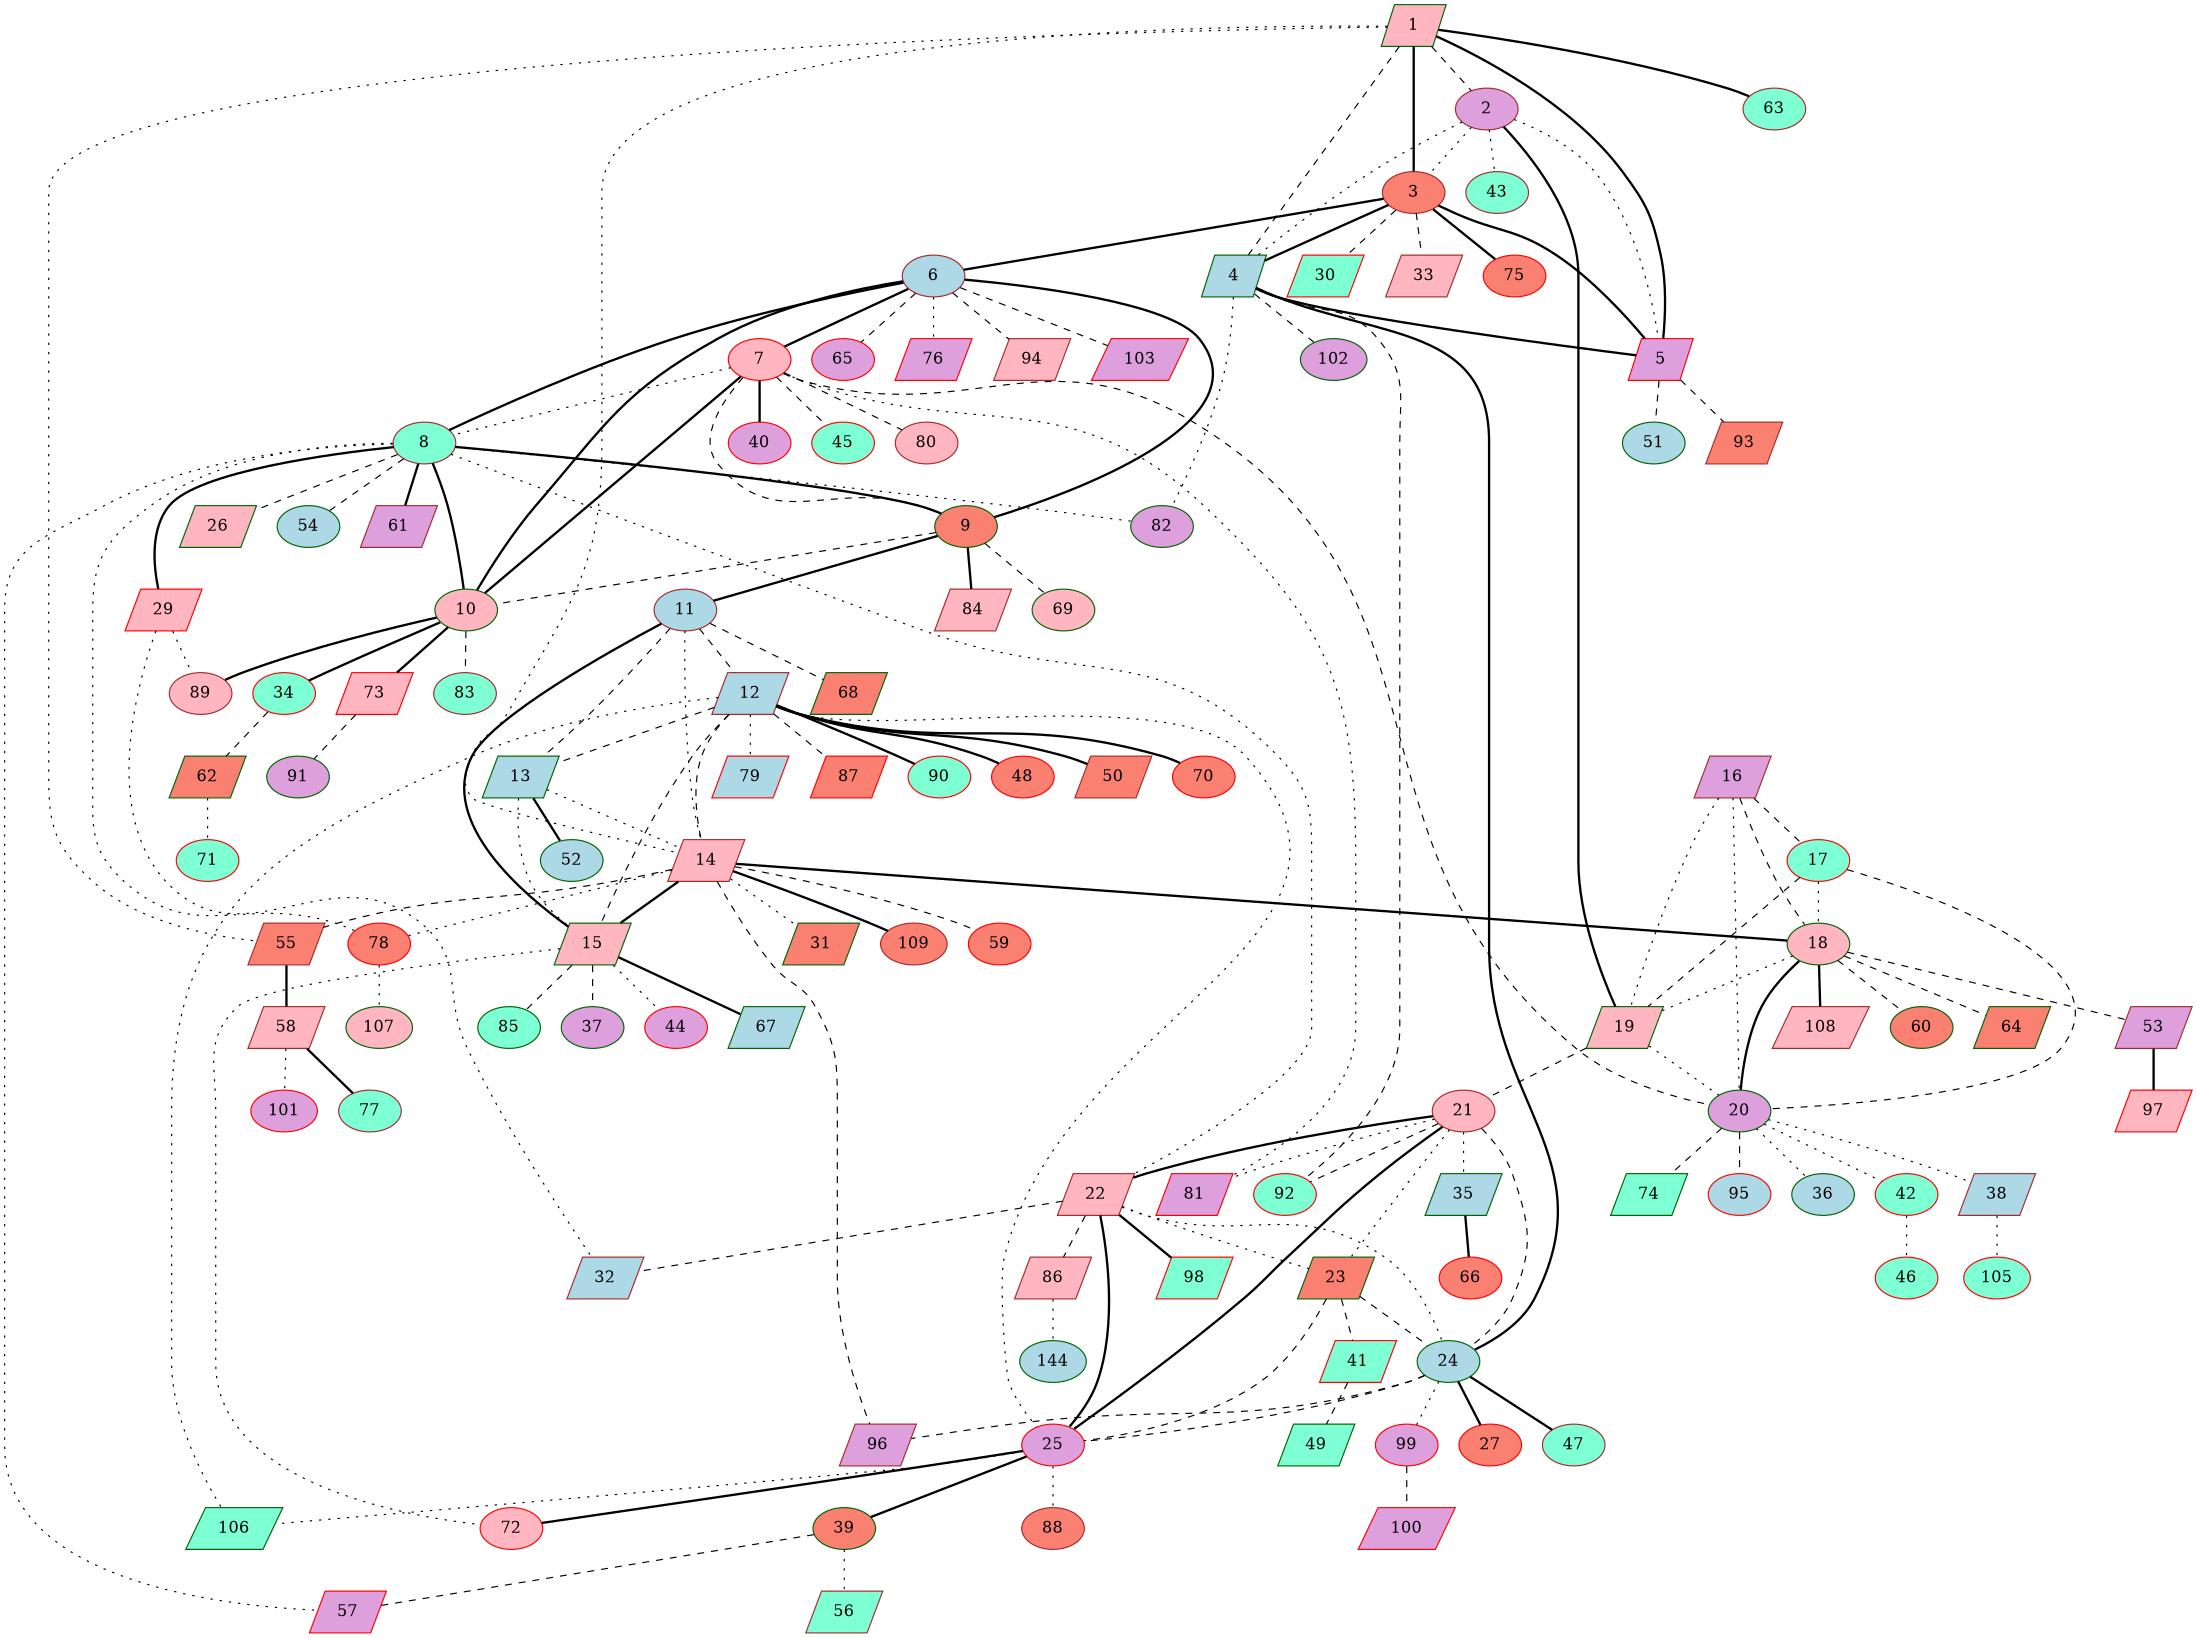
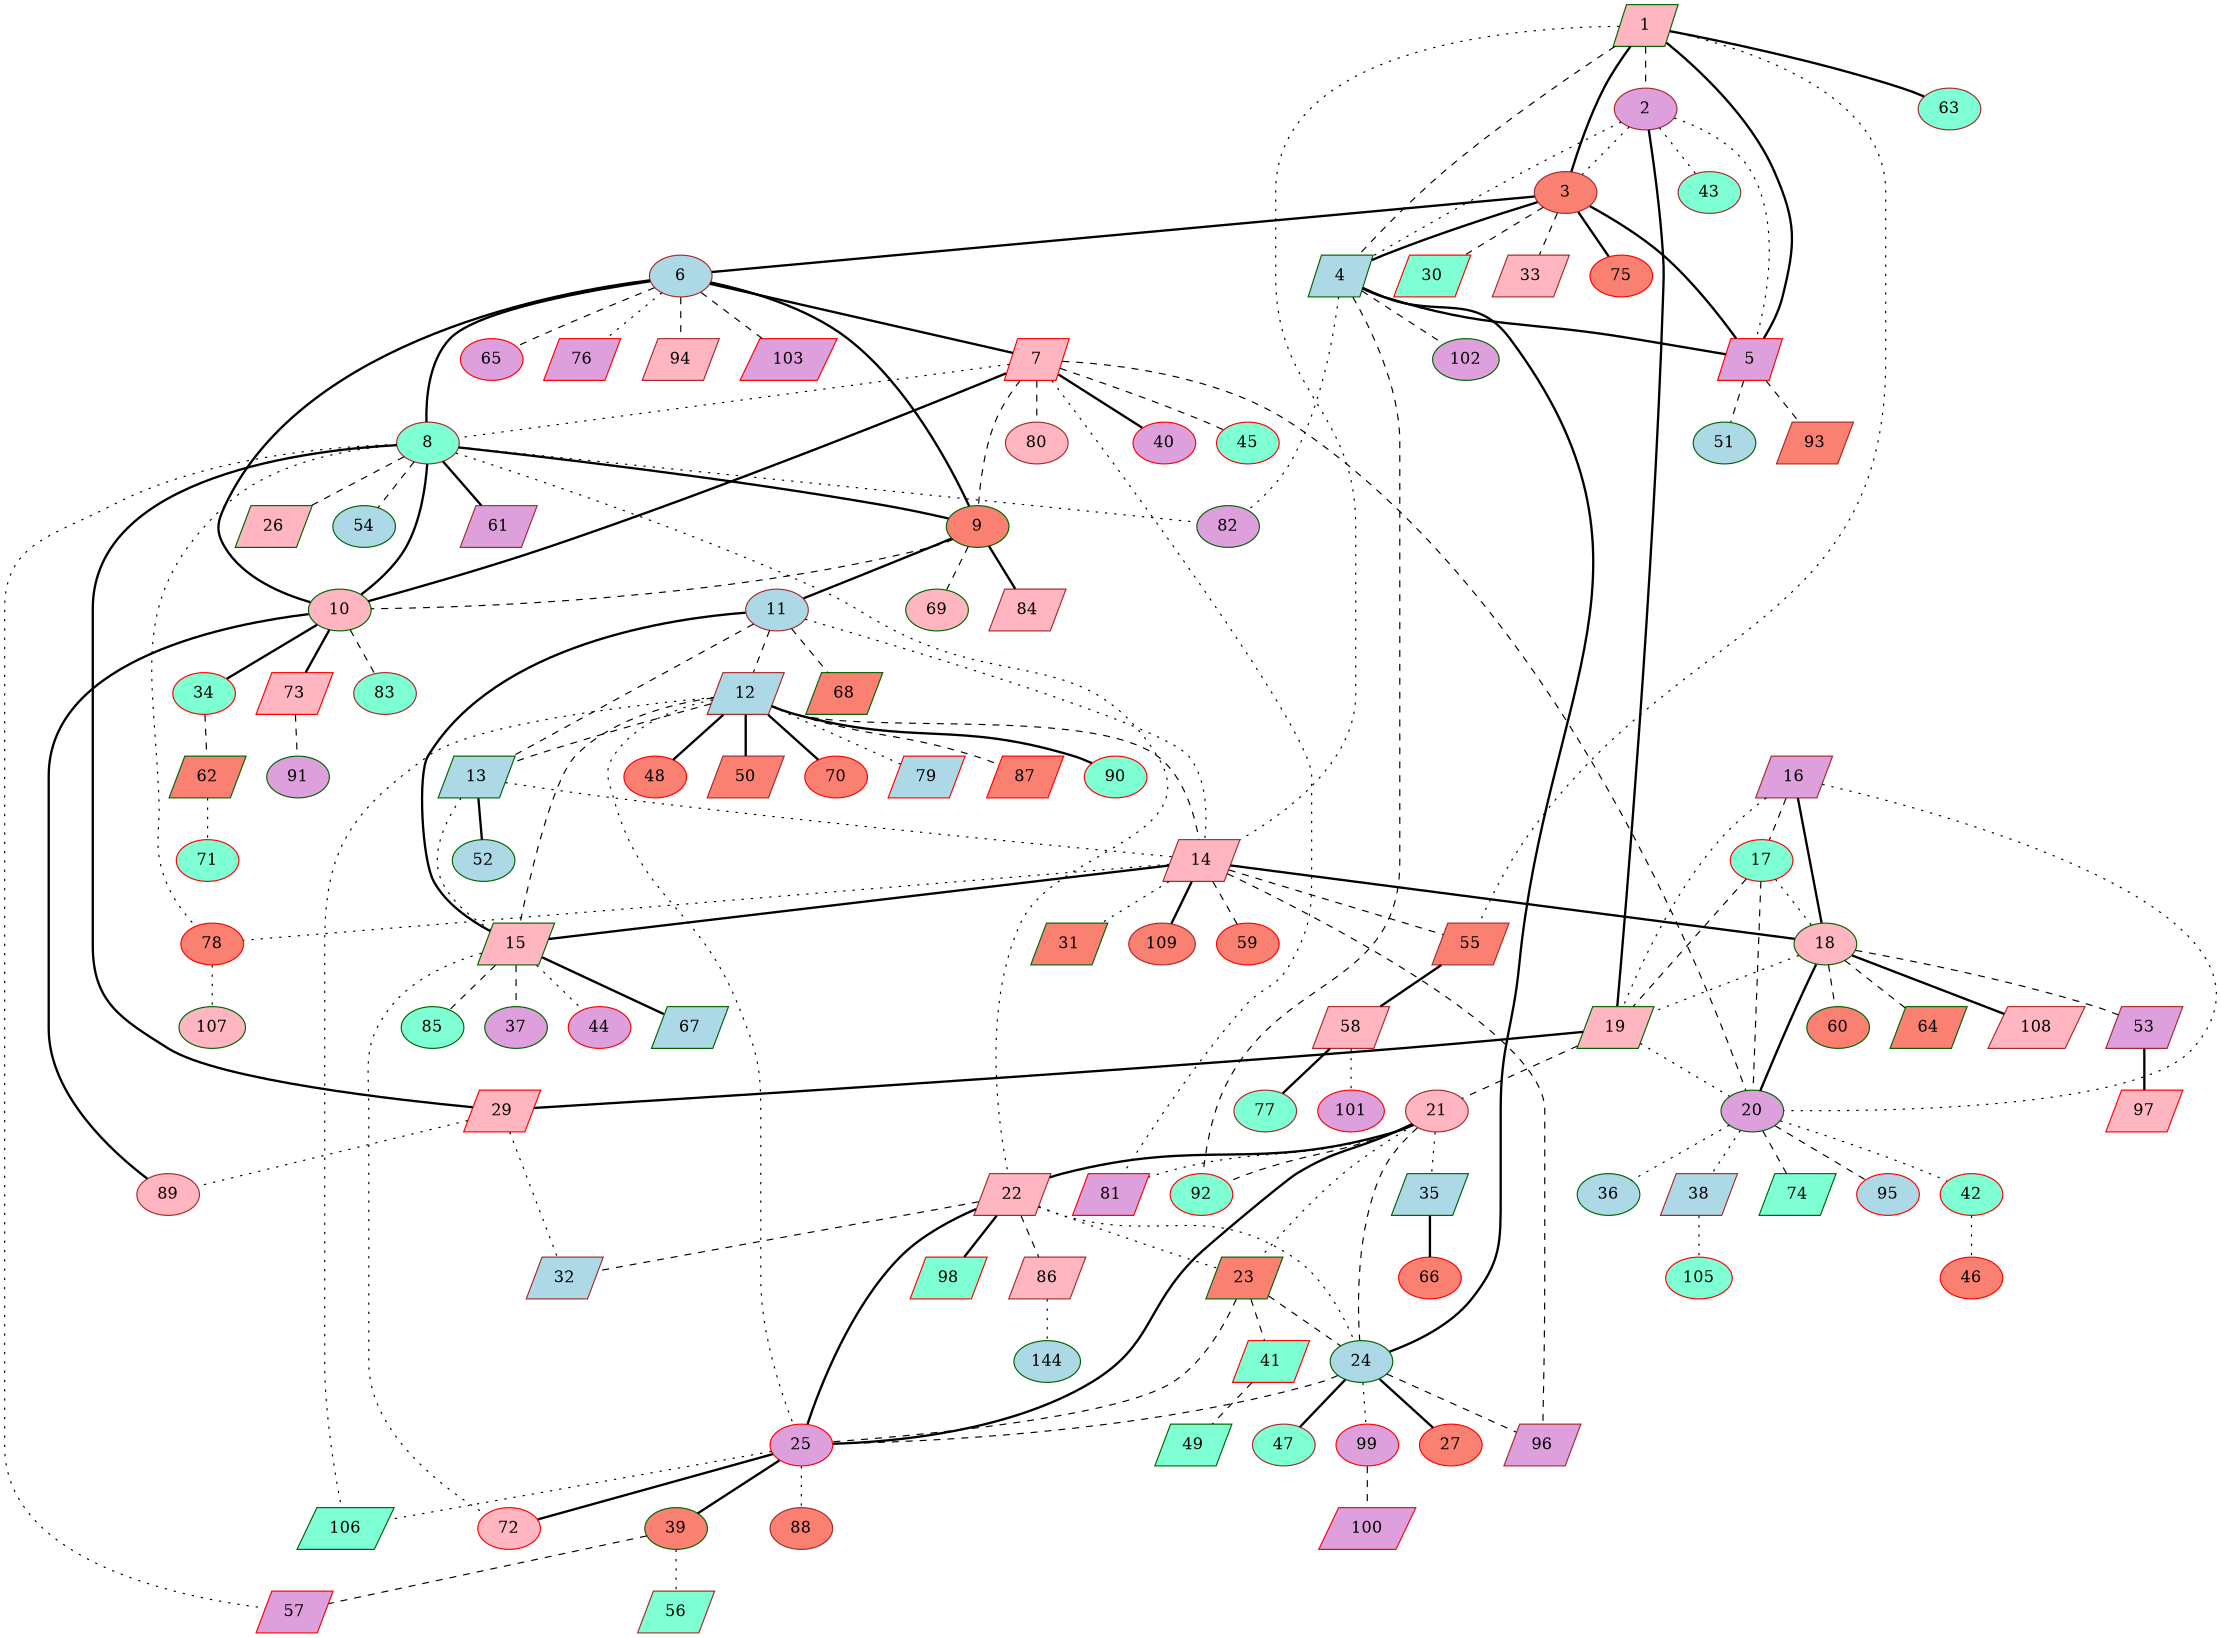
node "7": shape ellipse -> parallelogram
edge "16" -- "18": style dashed -> bold
edge "19" -- "29": added
node "46": fillcolor aquamarine -> salmon
